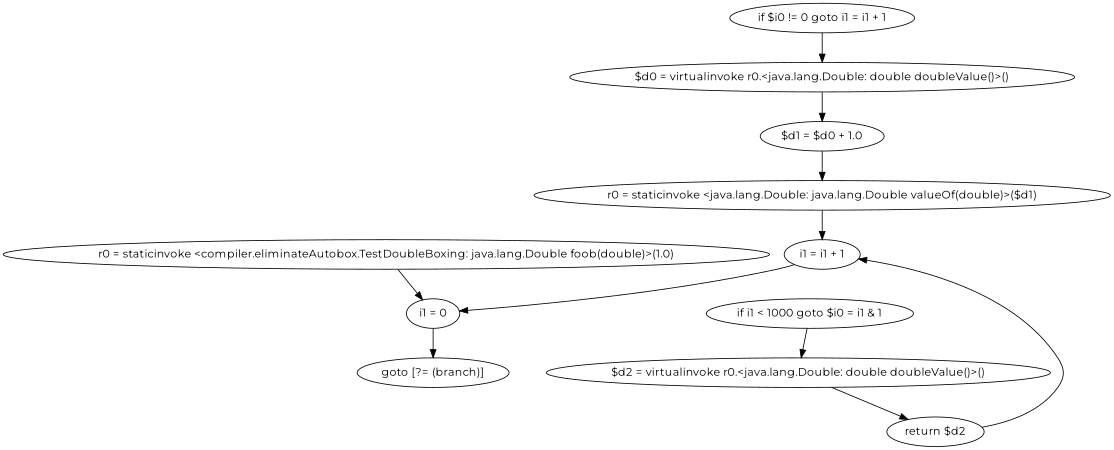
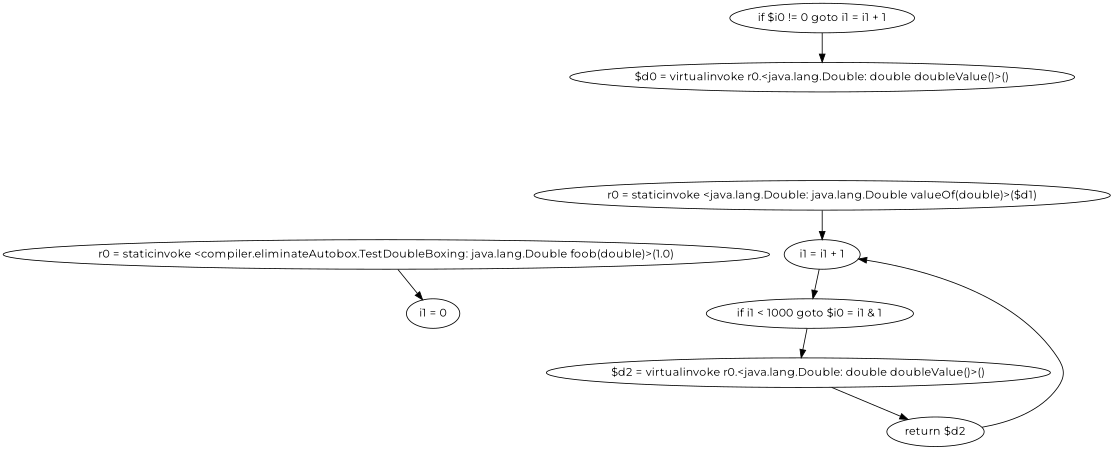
node "$d1 = $d0 + 1.0": removed
edge "i1 = i1 + 1" -> "i1 = 0": now "i1 = i1 + 1" -> "if i1 < 1000 goto $i0 = i1 & 1"
node "goto [?= (branch)]": removed
